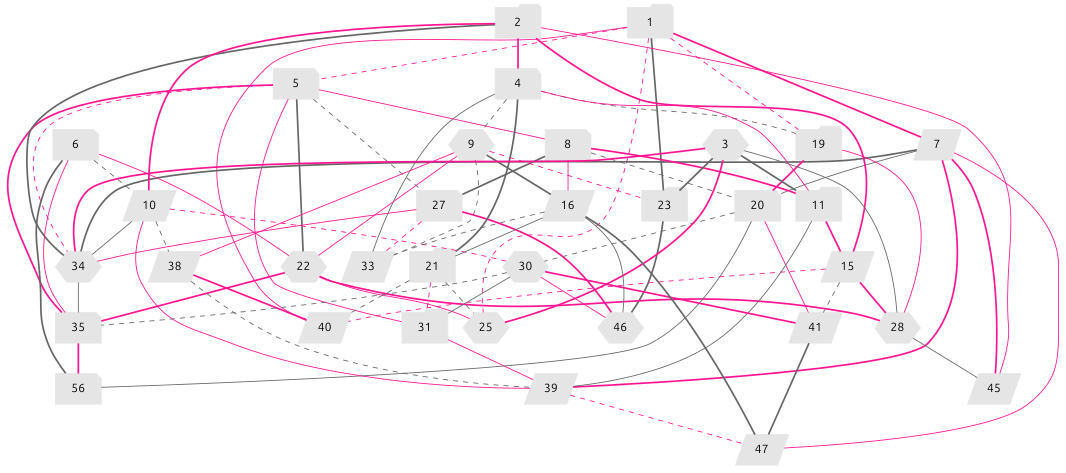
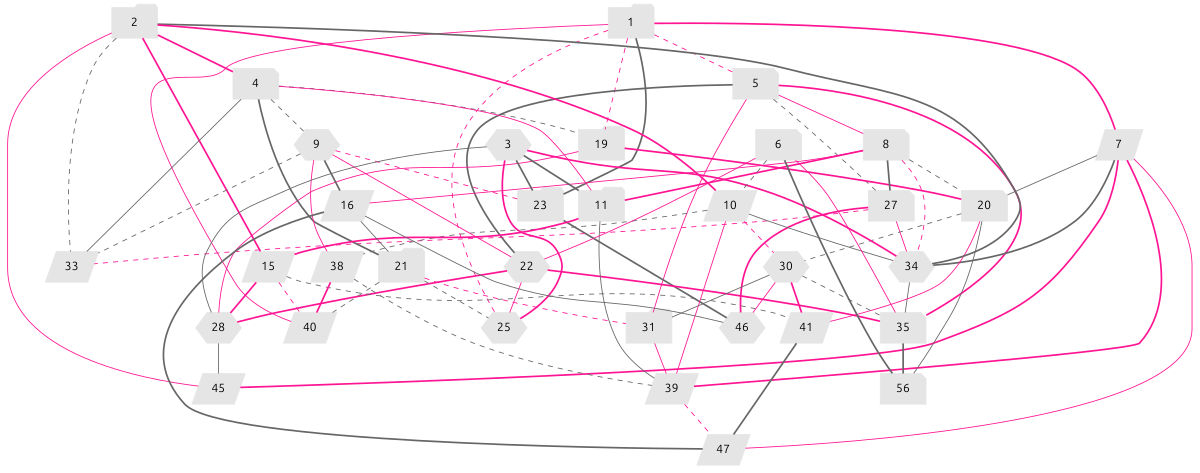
edge "5" -- "34": now "8" -- "34"
edge "16" -- "33": now "2" -- "33"
edge "35" -- "56": color deeppink -> gray40
